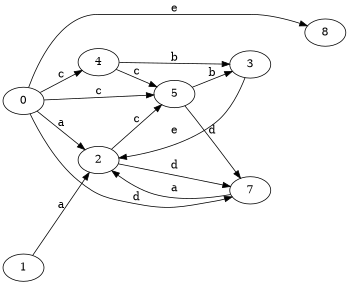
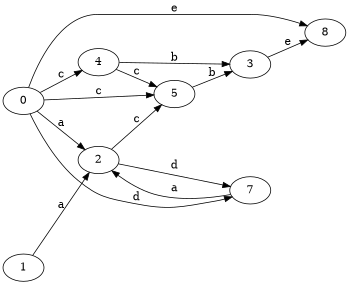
edge "3" -> "2": now "3" -> "8"
edge "5" -> "7": removed, label "d"
